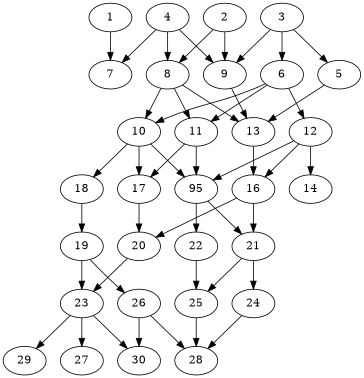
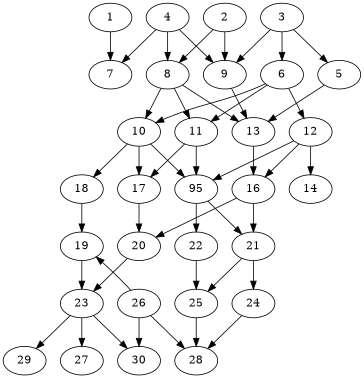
edge "19" -> "26": reversed
